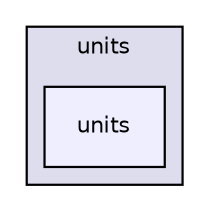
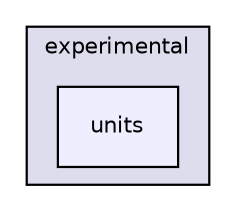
cluster "units": label "units" -> "experimental"
